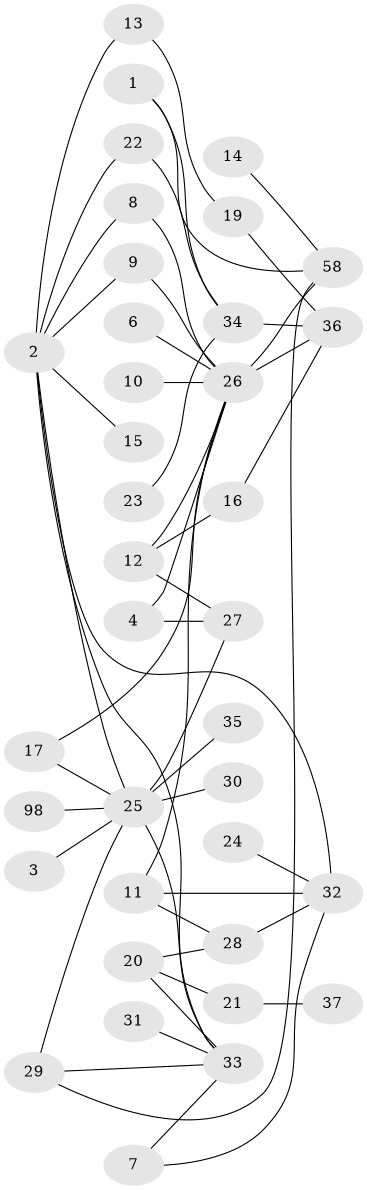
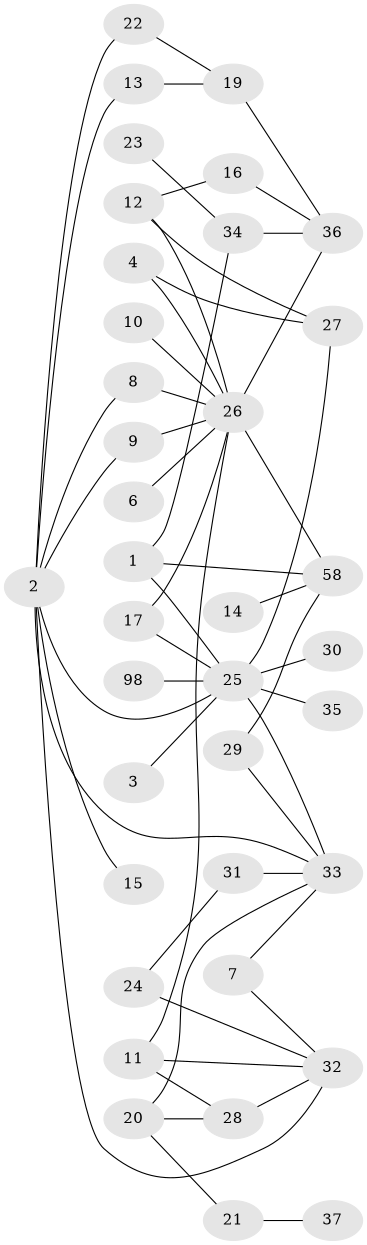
edge "22" -- "34": now "22" -- "19"
edge "31" -- "24": added
edge "25" -- "29": now "25" -- "1"
